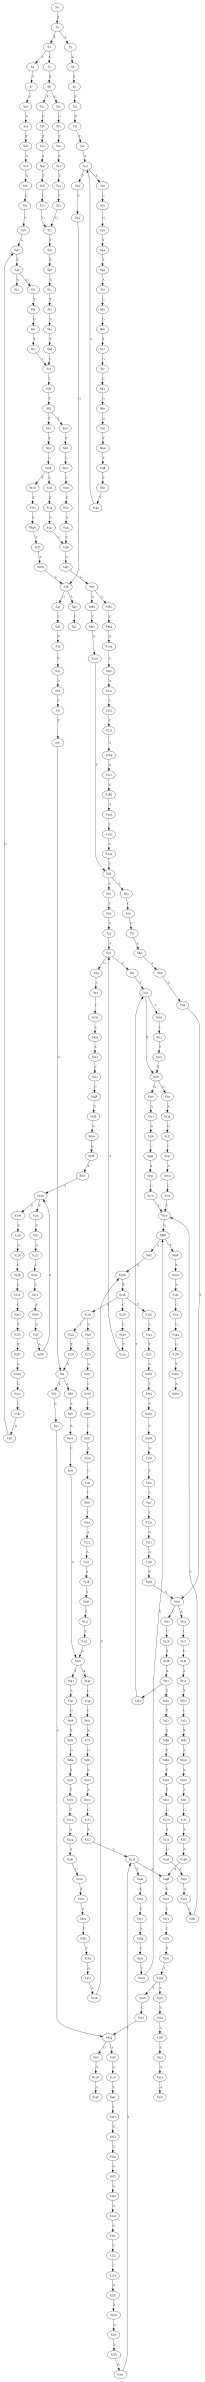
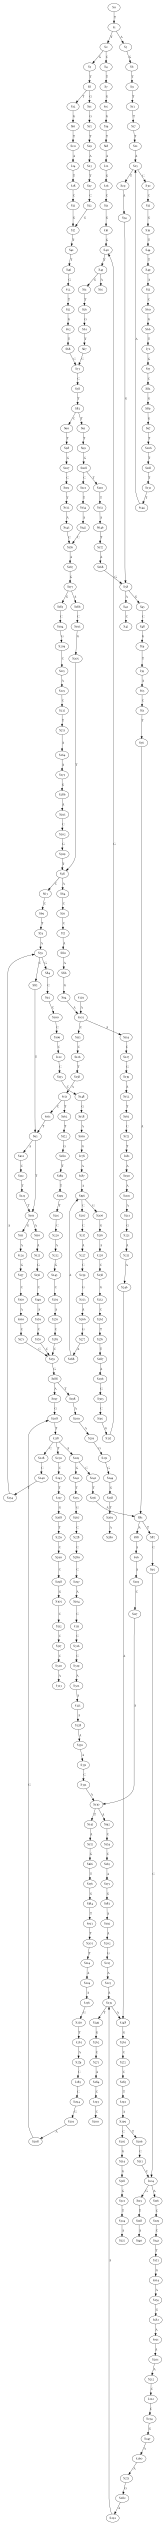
node "S326": removed
edge "S300" -> "S188": removed, label "G"
